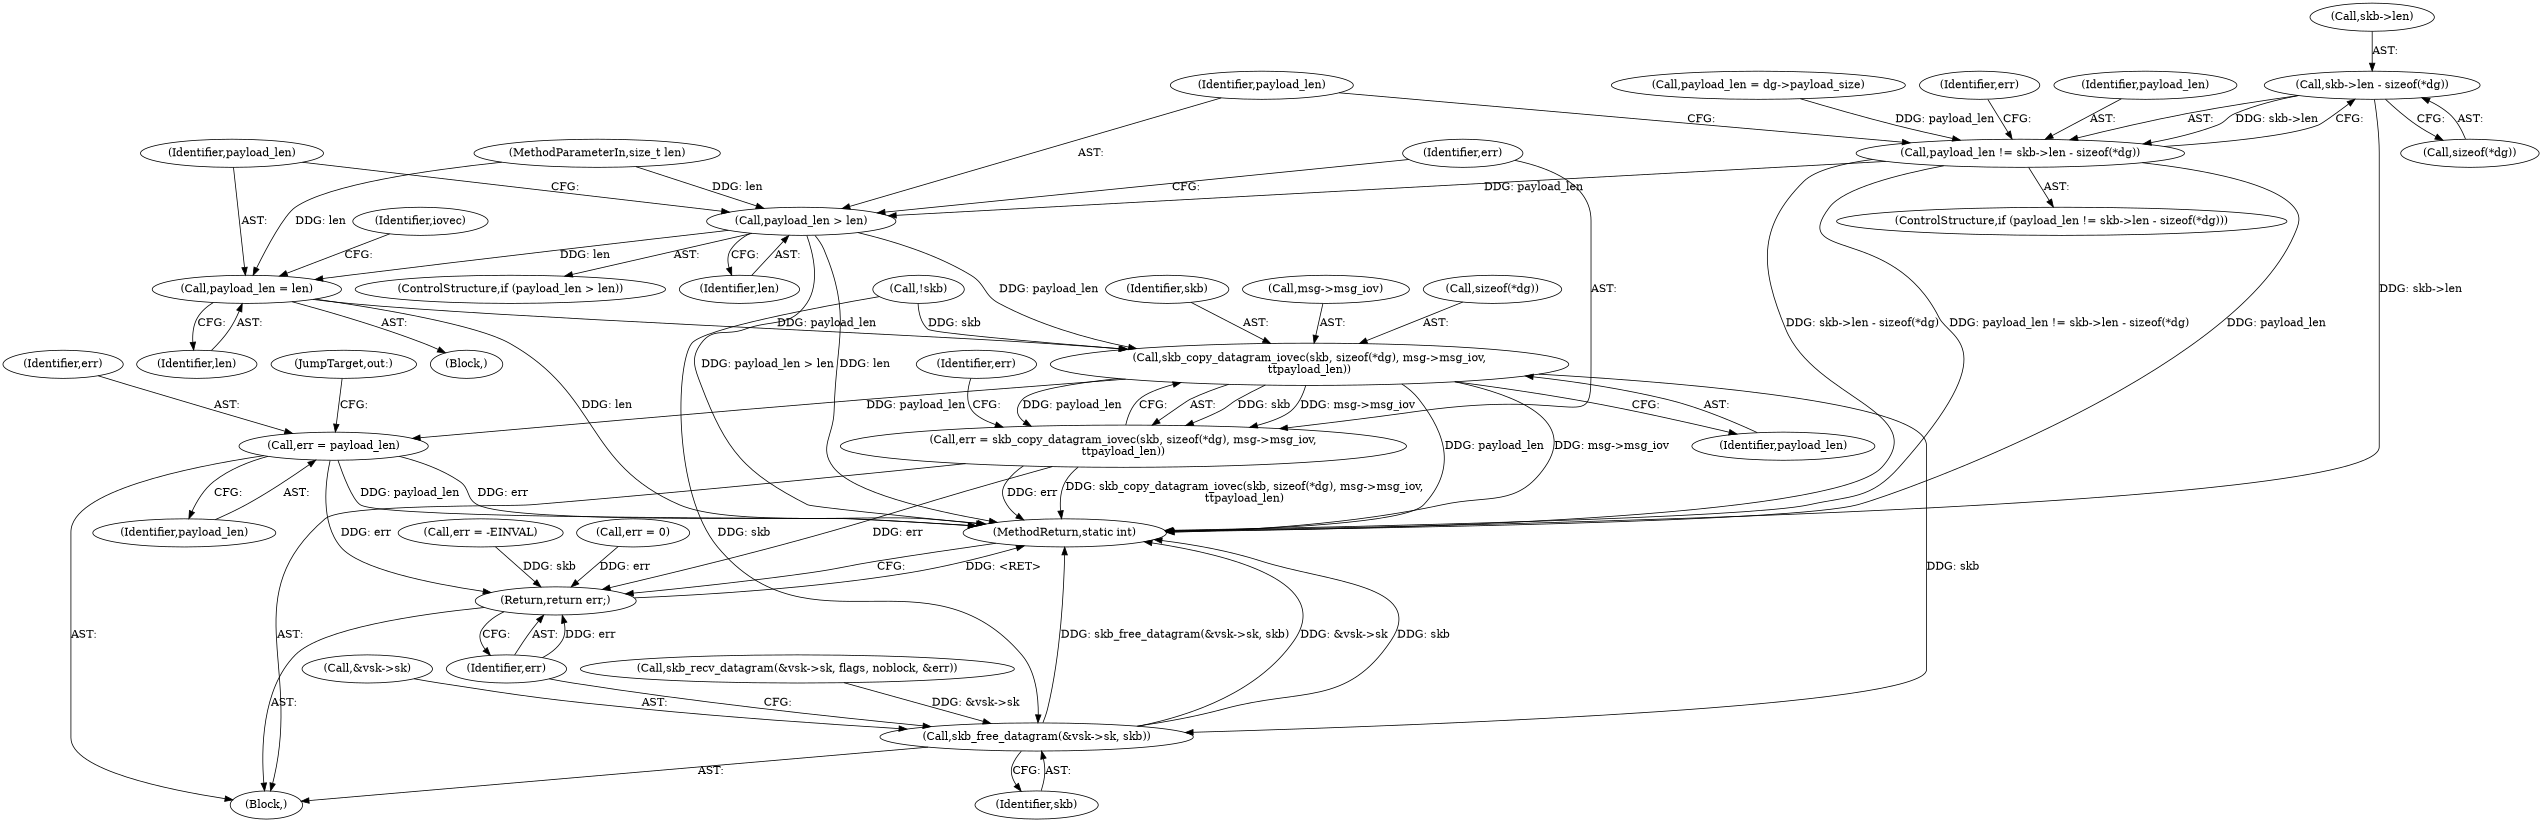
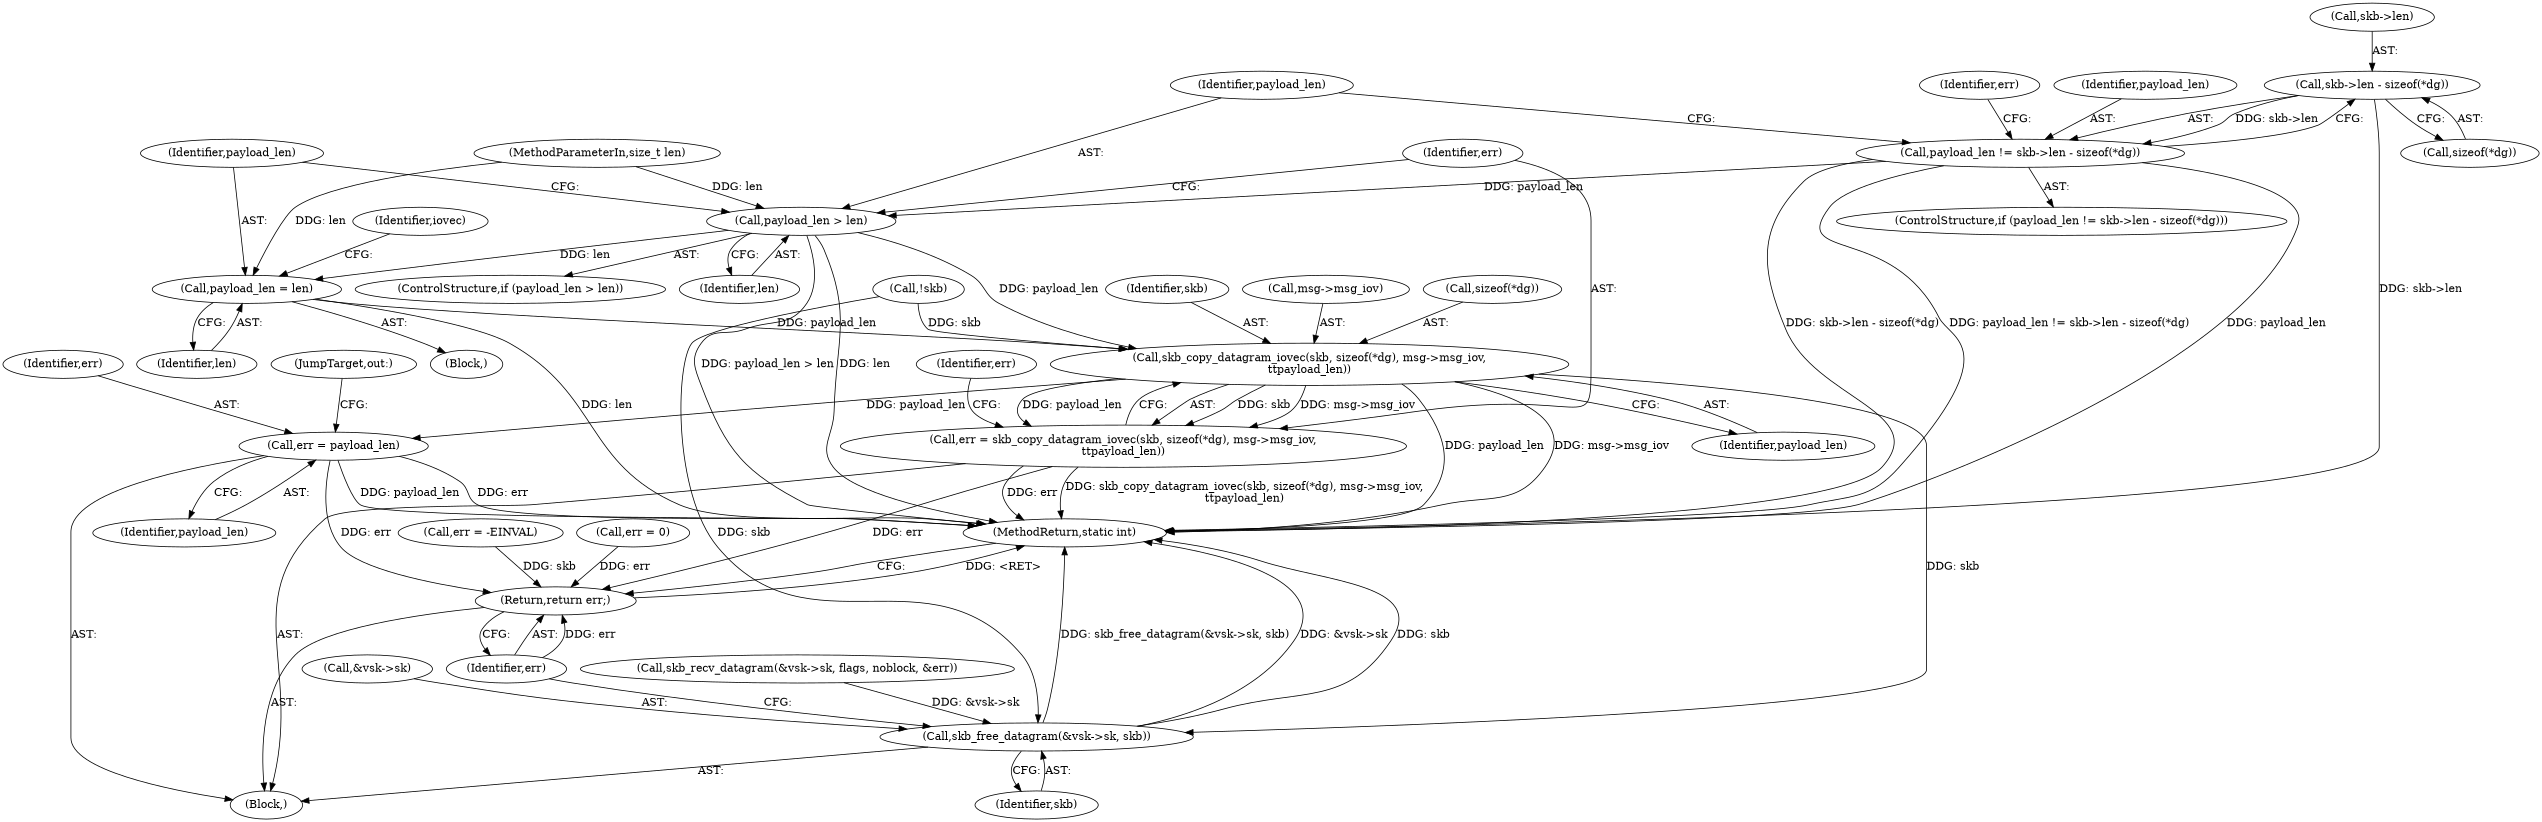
node "(Call,payload_len = dg->payload_size)": removed
